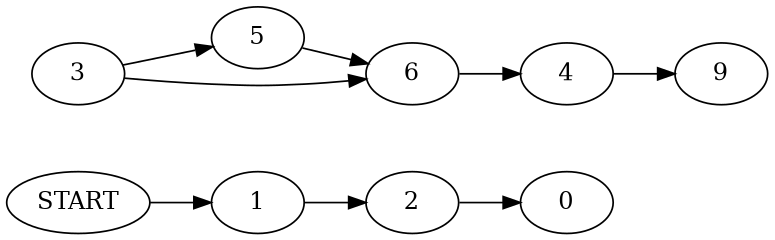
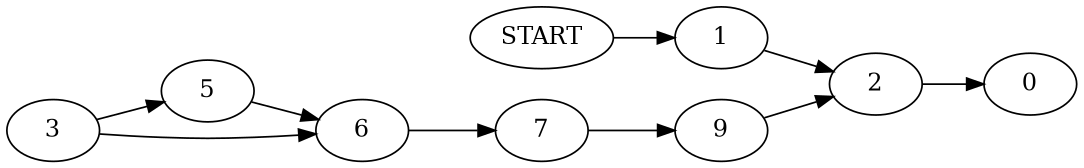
node "4": label "4" -> "7"
edge "9" -> "2": added
